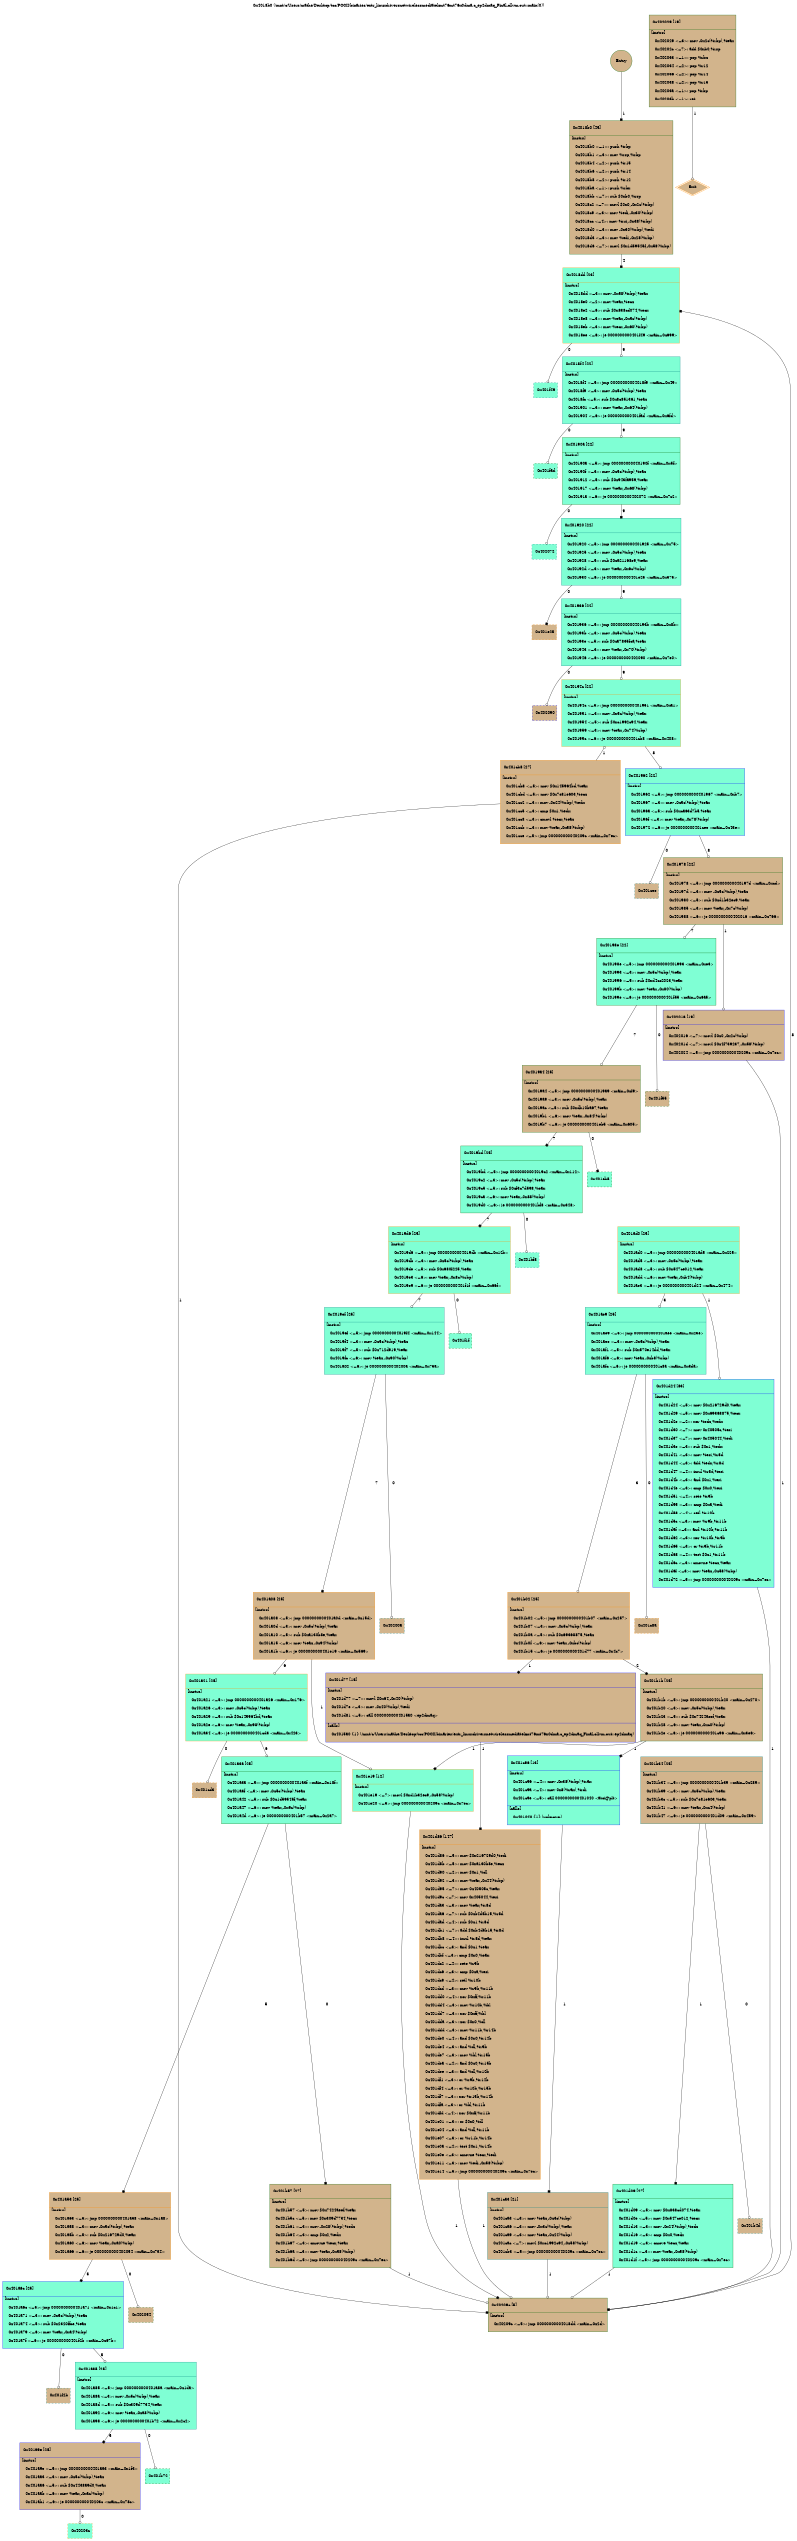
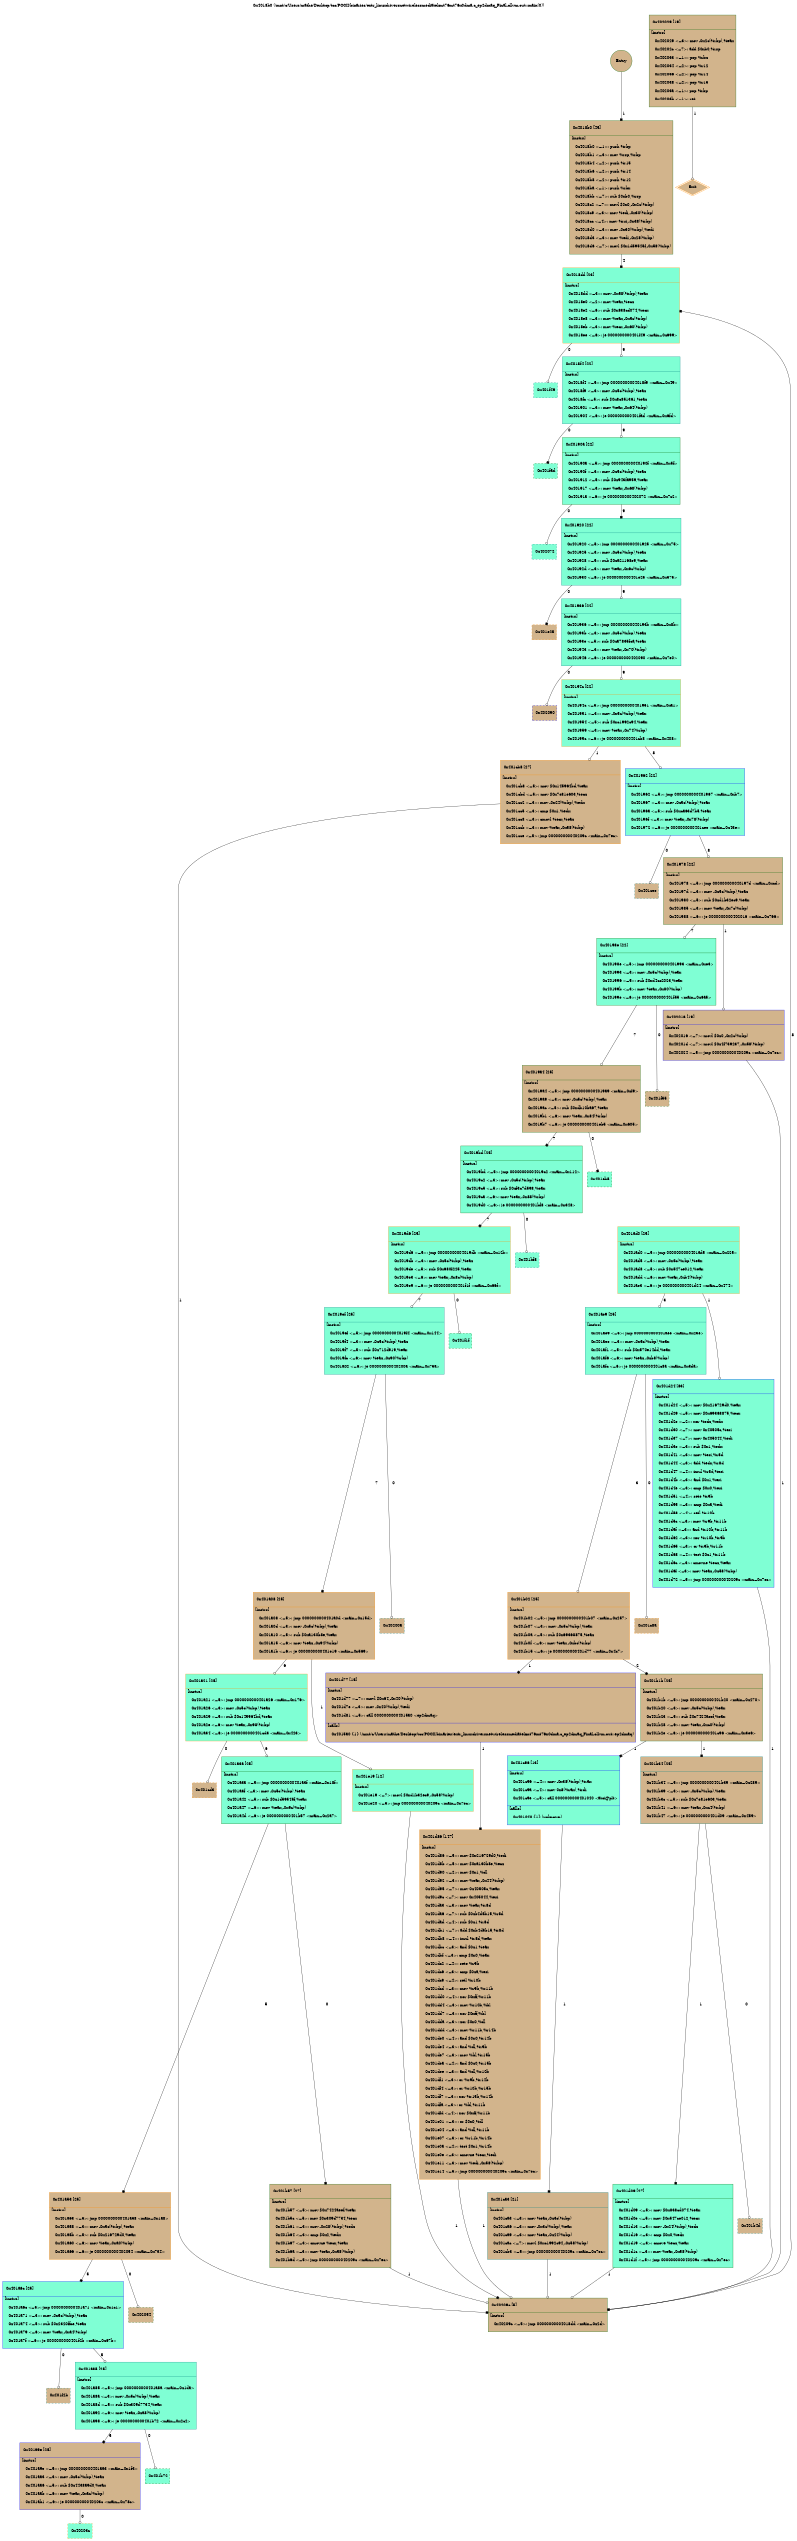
edge "0x4018f4 [22]" -> "0x401fad": arrowhead odot -> box
edge "0x401cb8 [27]" -> "0x40194c [22]": reversed
edge "0x401b1b [25]" -> "0x401e19 [12]": now "0x401b1b [25]" -> "0x401b34 [25]"
